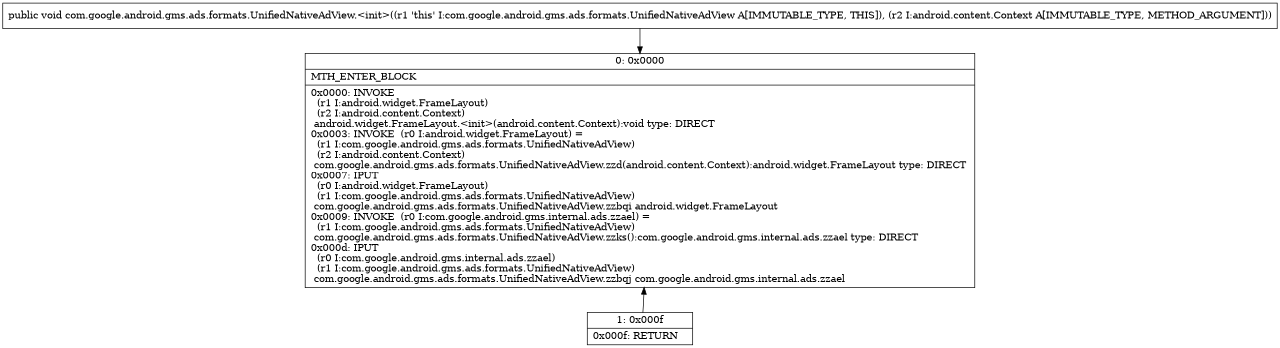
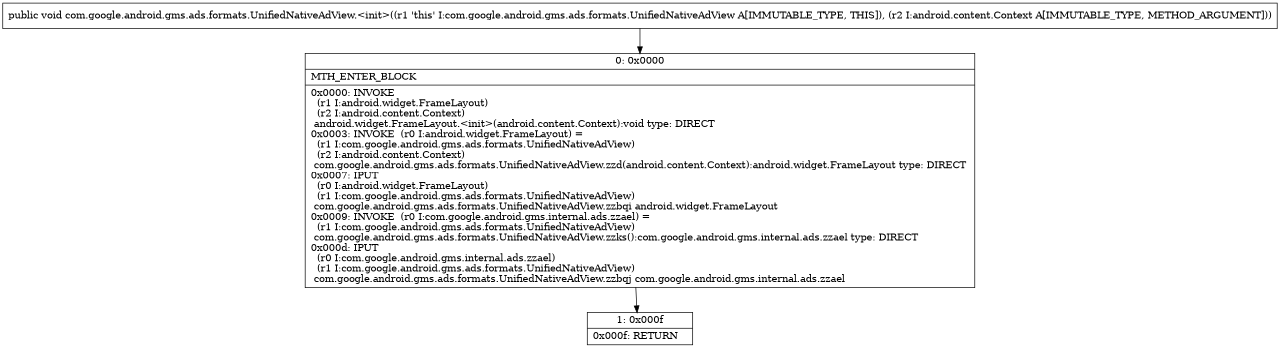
edge "1: 0x000f" -> "0: 0x0000": reversed
